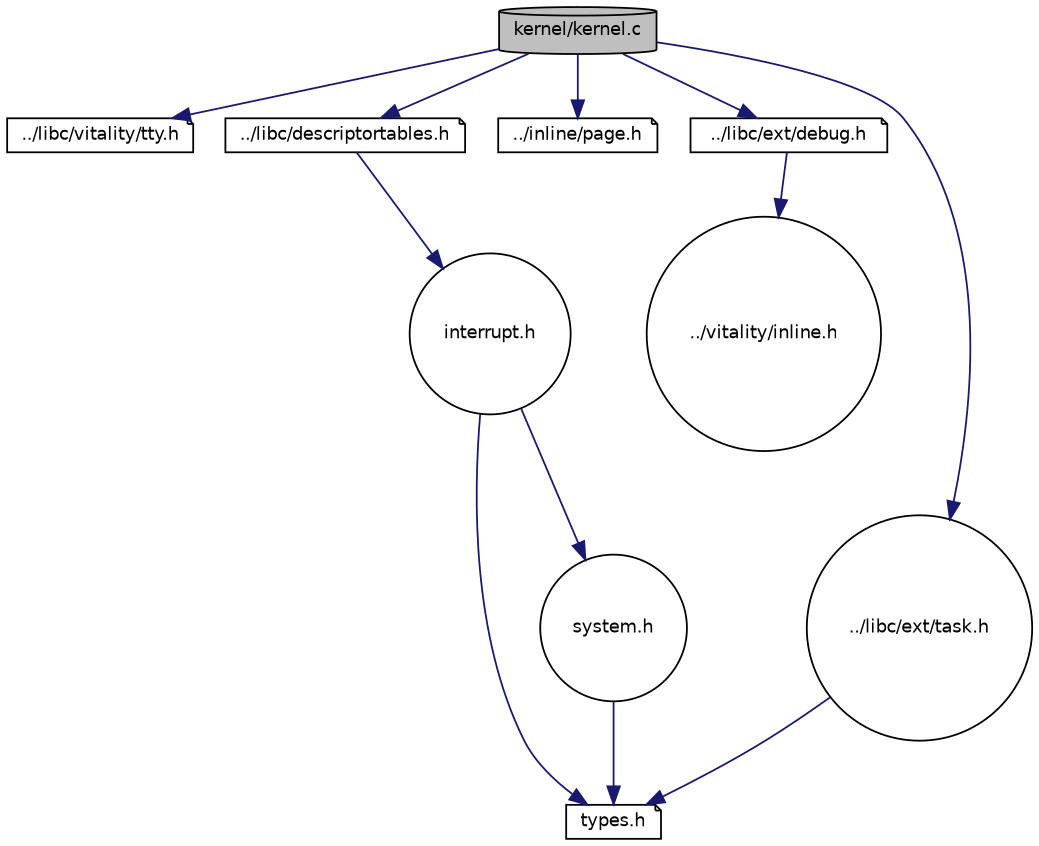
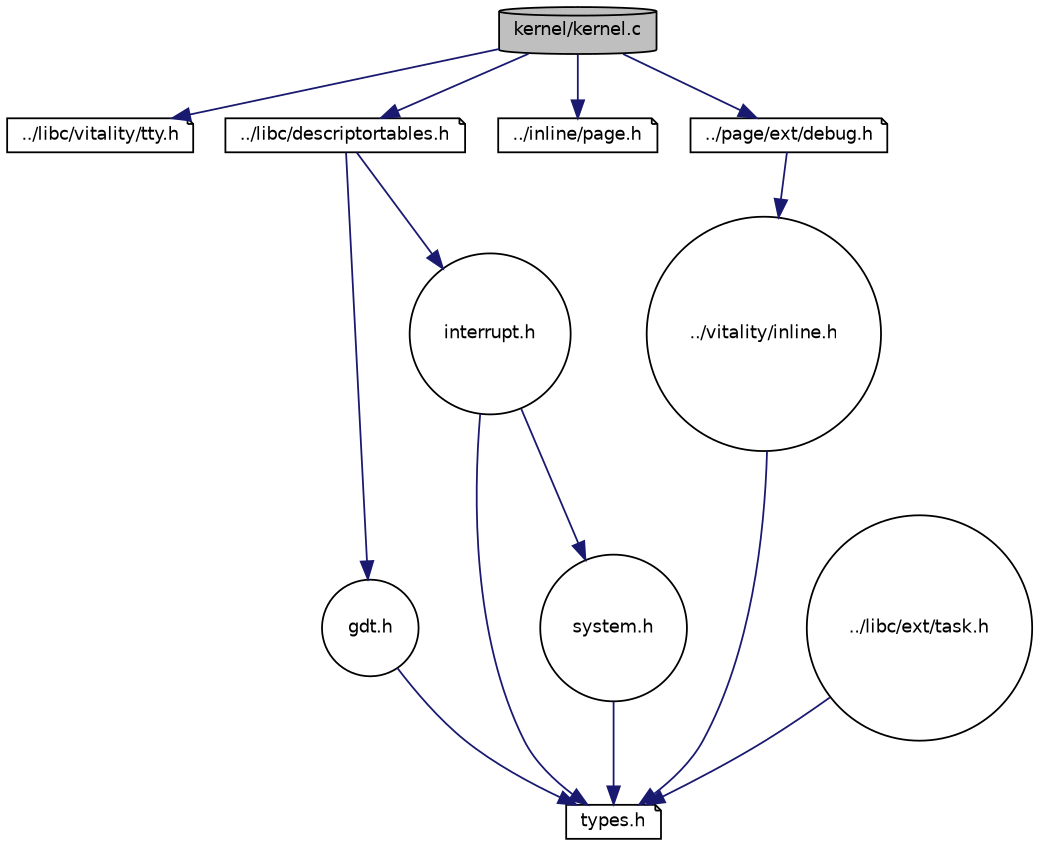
node "../libc/ext/debug.h": label "../libc/ext/debug.h" -> "../page/ext/debug.h"
edge "kernel/kernel.c" -> "../libc/ext/task.h": removed
node "gdt.h": added
edge "../vitality/inline.h" -> "types.h": added
